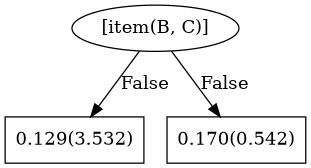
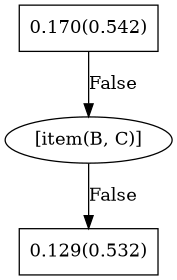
edge "[item(B, C)]" -> "0.170(0.542)": reversed
node "0.129(3.532)": label "0.129(3.532)" -> "0.129(0.532)"
